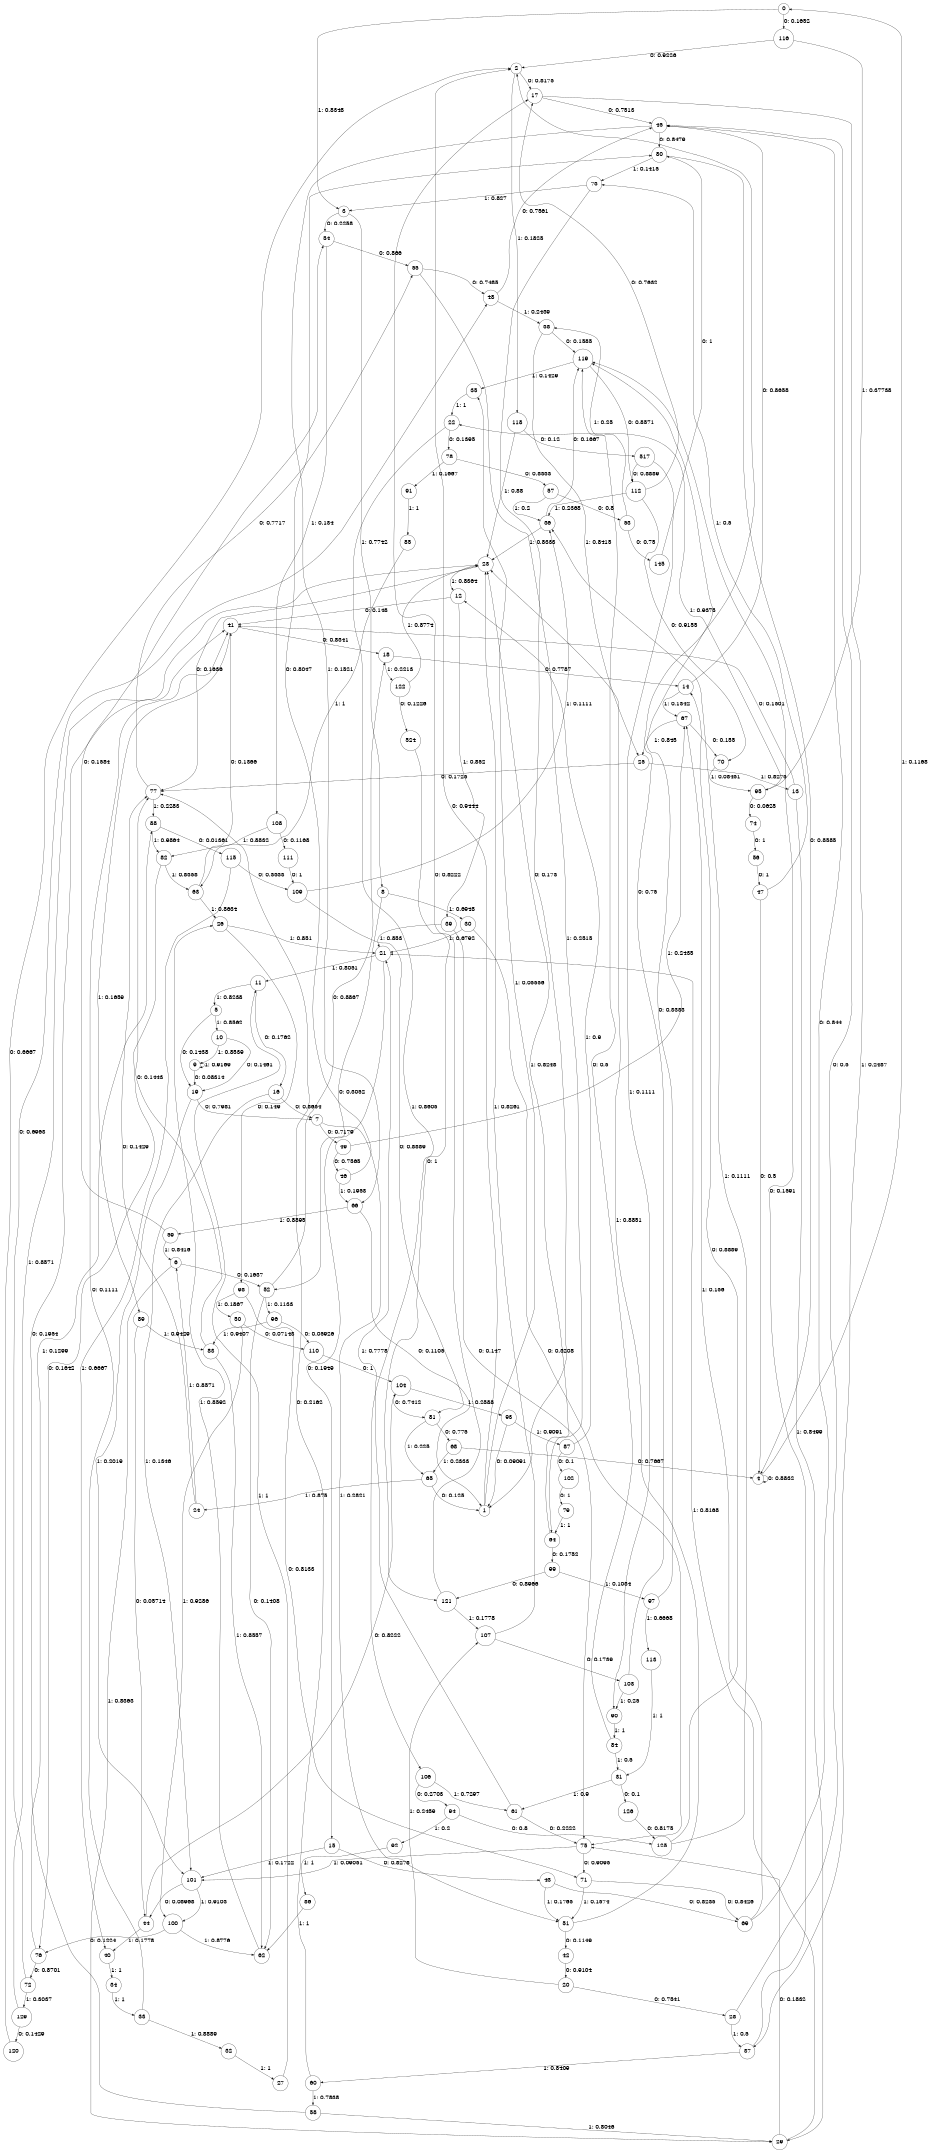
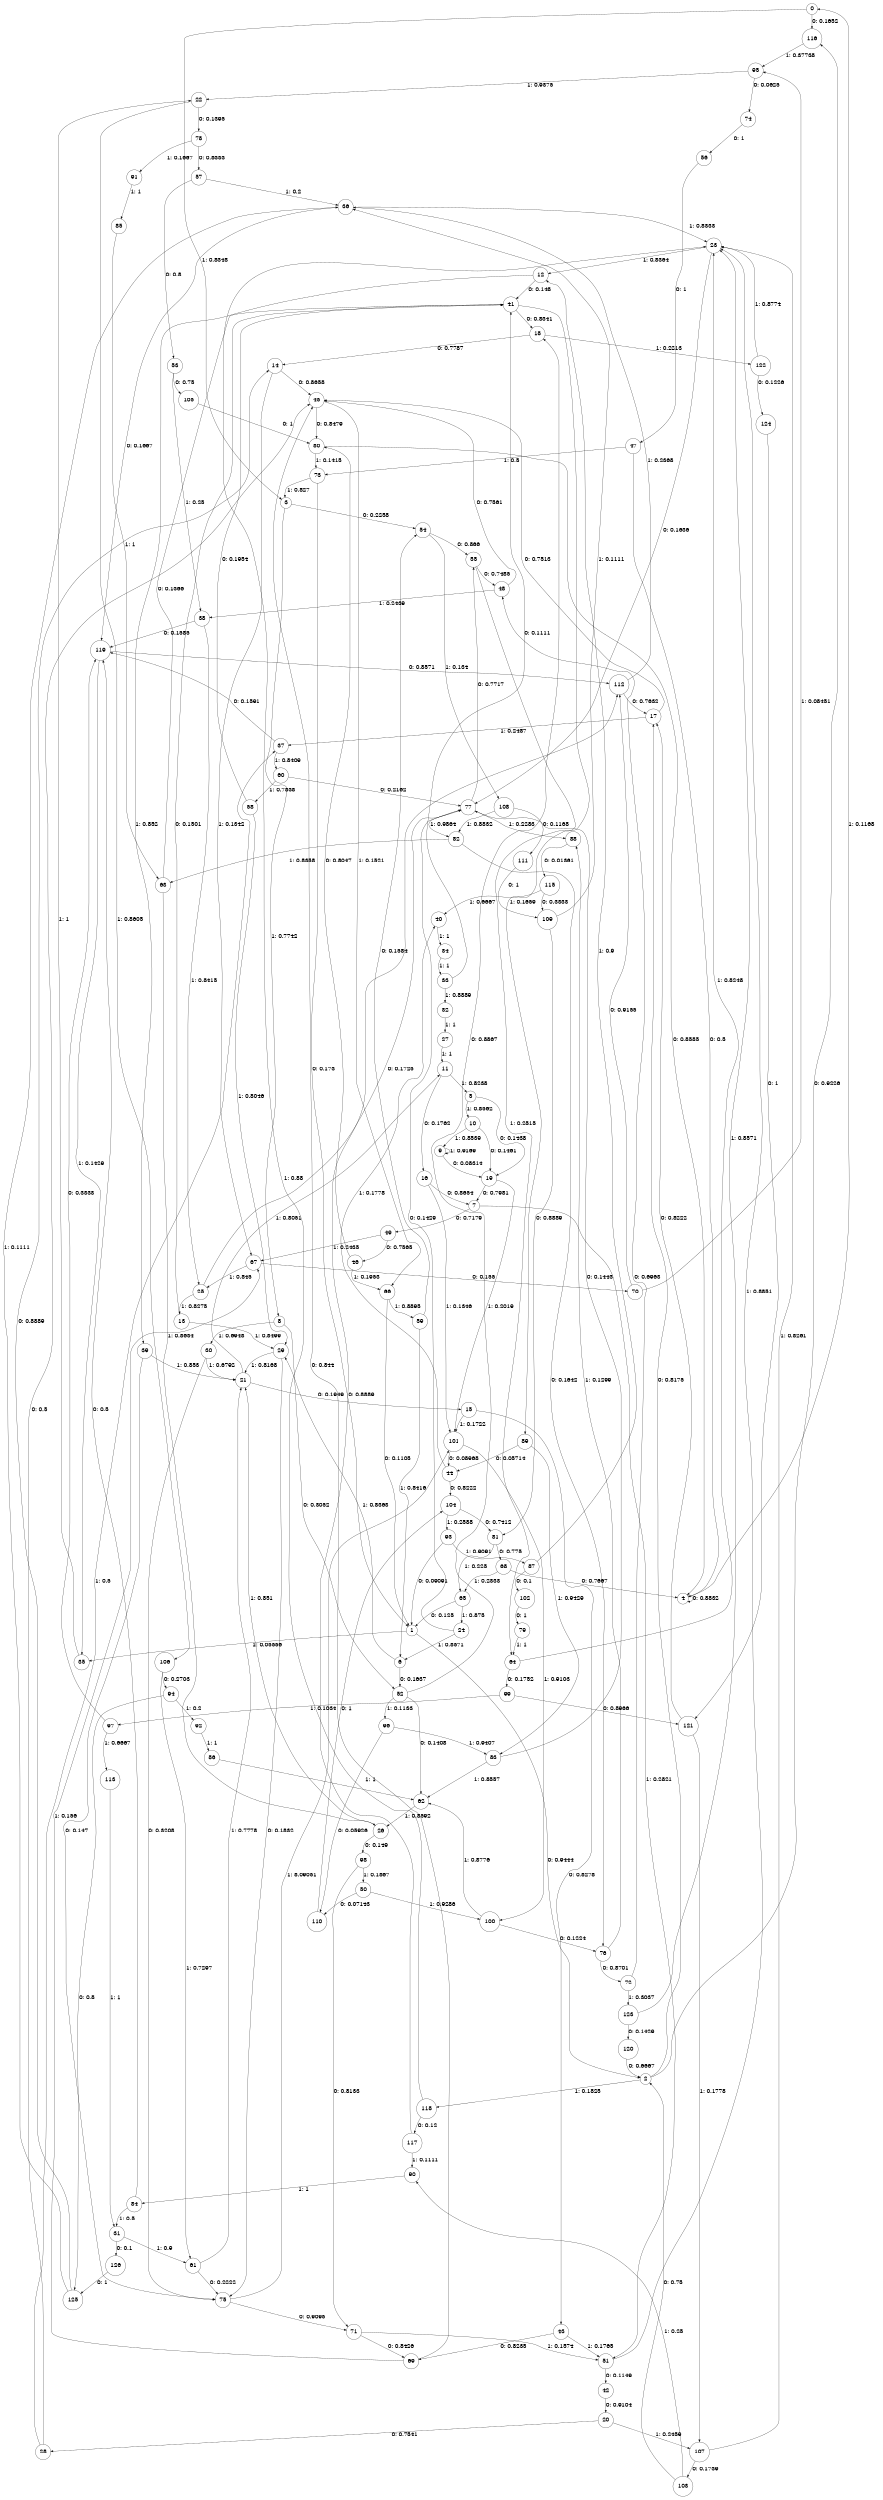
edge "116" -> "2": reversed
node "517": label "517" -> "117"
node "145": label "145" -> "105"
edge "112" -> "70": reversed
node "524": label "524" -> "124"
edge "88" -> "82": now "77" -> "82"
edge "97" -> "113": label "1: 0.6668   " -> "1: 0.6667   "
edge "126" -> "125": label "0: 0.8175   " -> "0: 1        "
edge "75" -> "101": label "1: 0.09051  " -> "1: 8.09051  "
node "129": label "129" -> "123"
